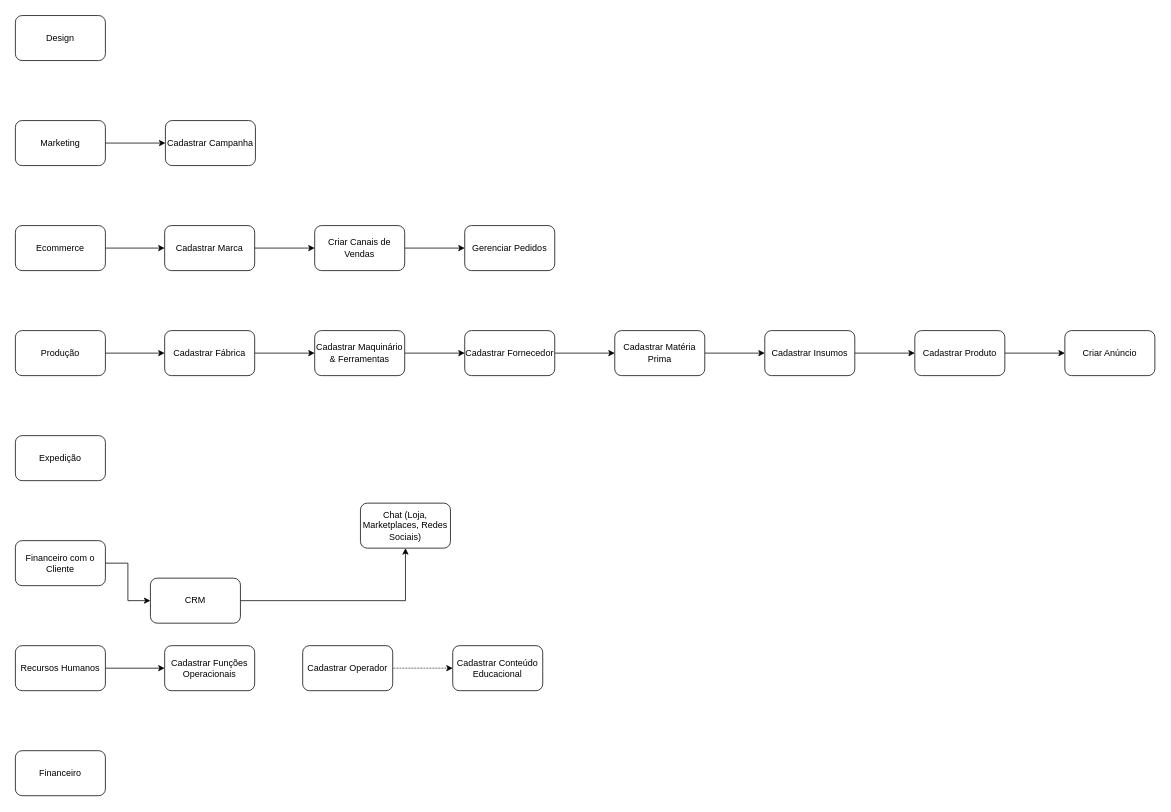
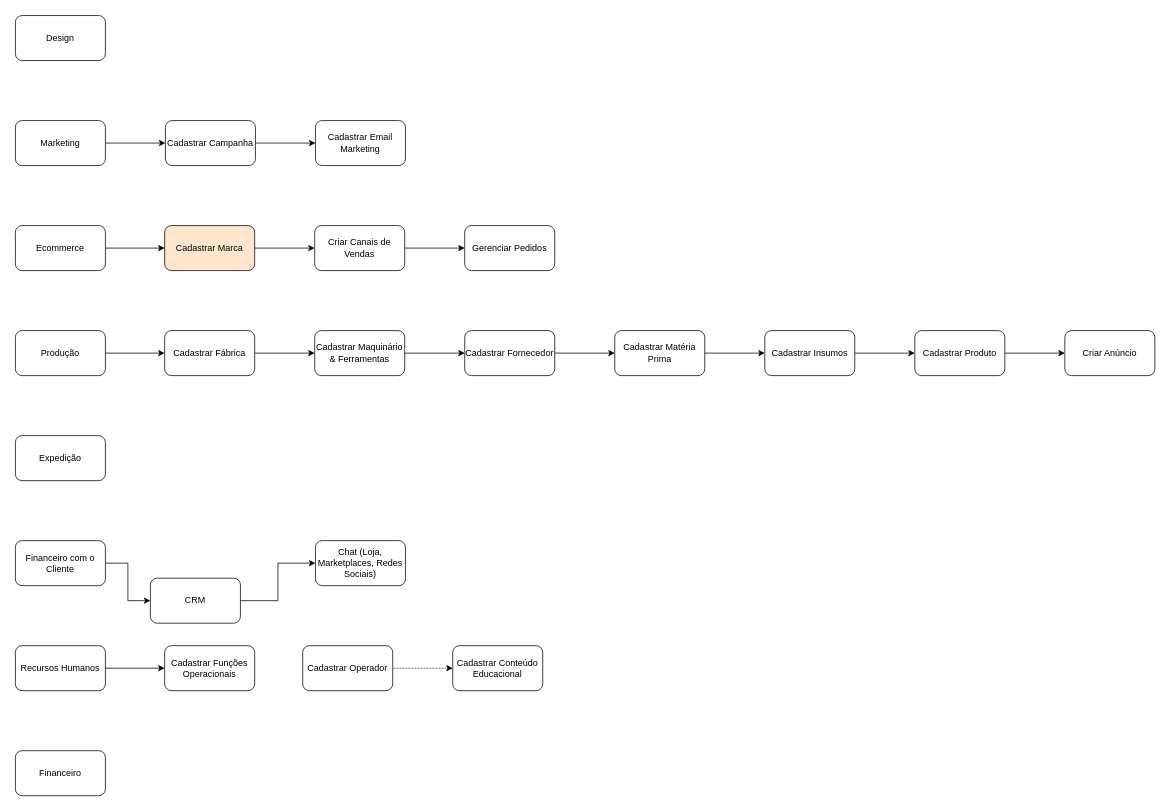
edge "Cadastrar Campanha" -> "Cadastrar Email Marketing": added
node "Cadastrar Email Marketing": added
node "Cadastrar Marca": fillcolor #ffffff -> #ffe6cc
node "Chat (Loja, Marketplaces, Redes Sociais)": moved (405, 525) -> (360, 563)
